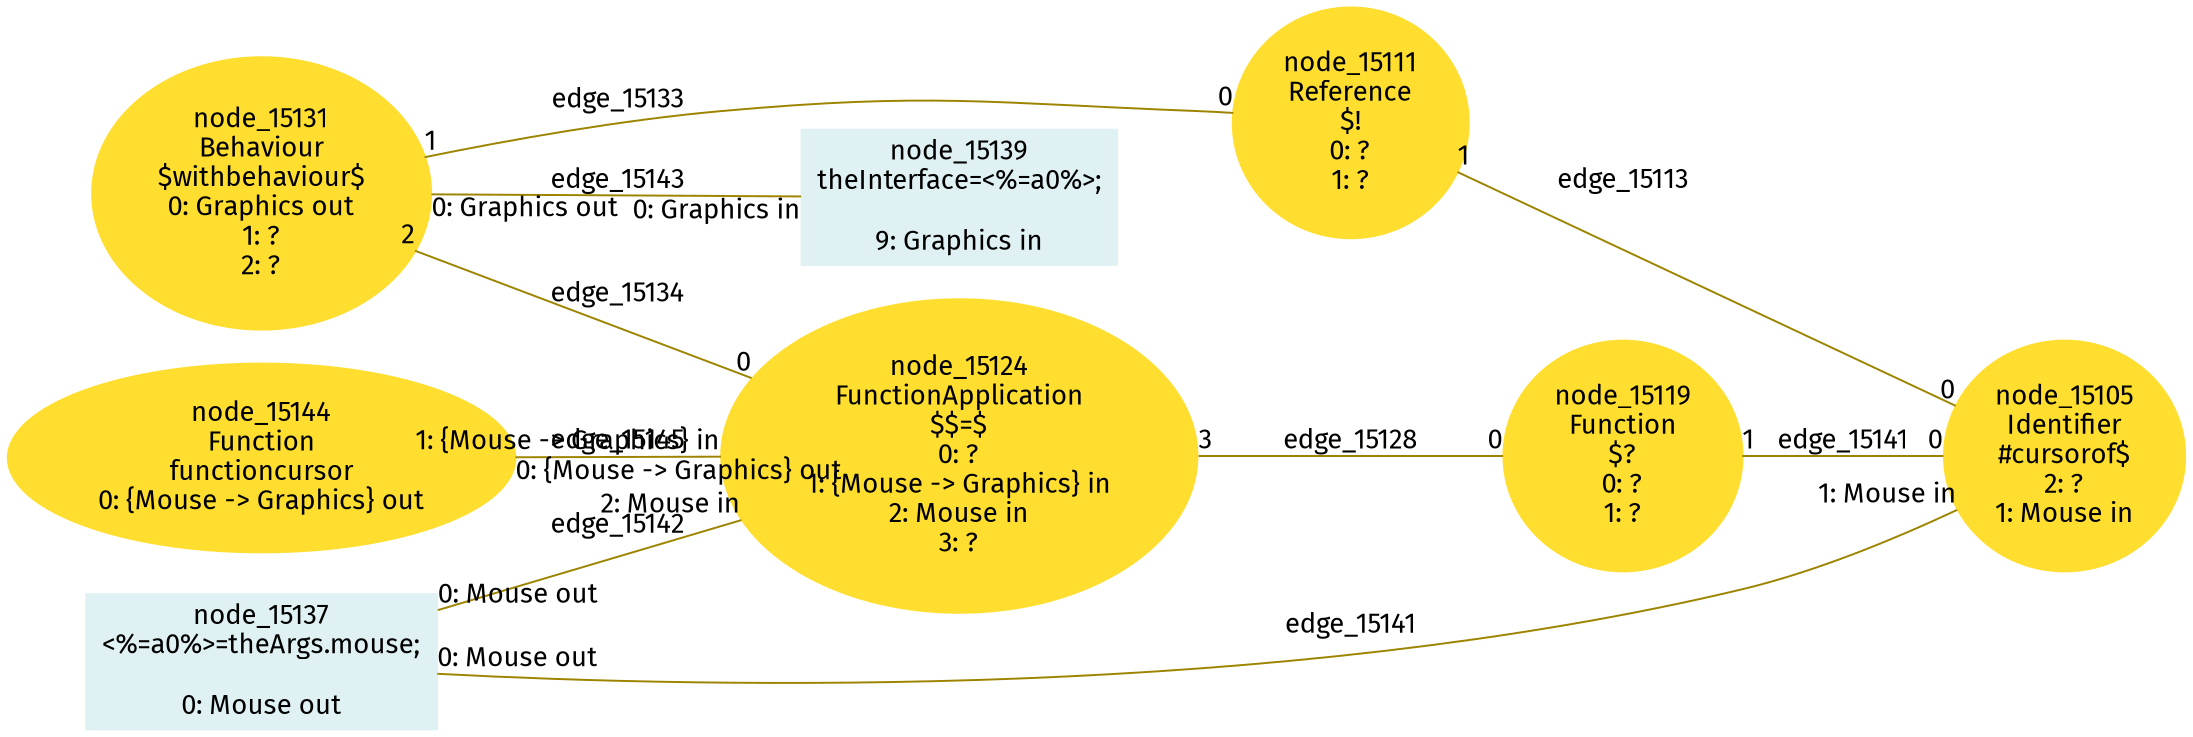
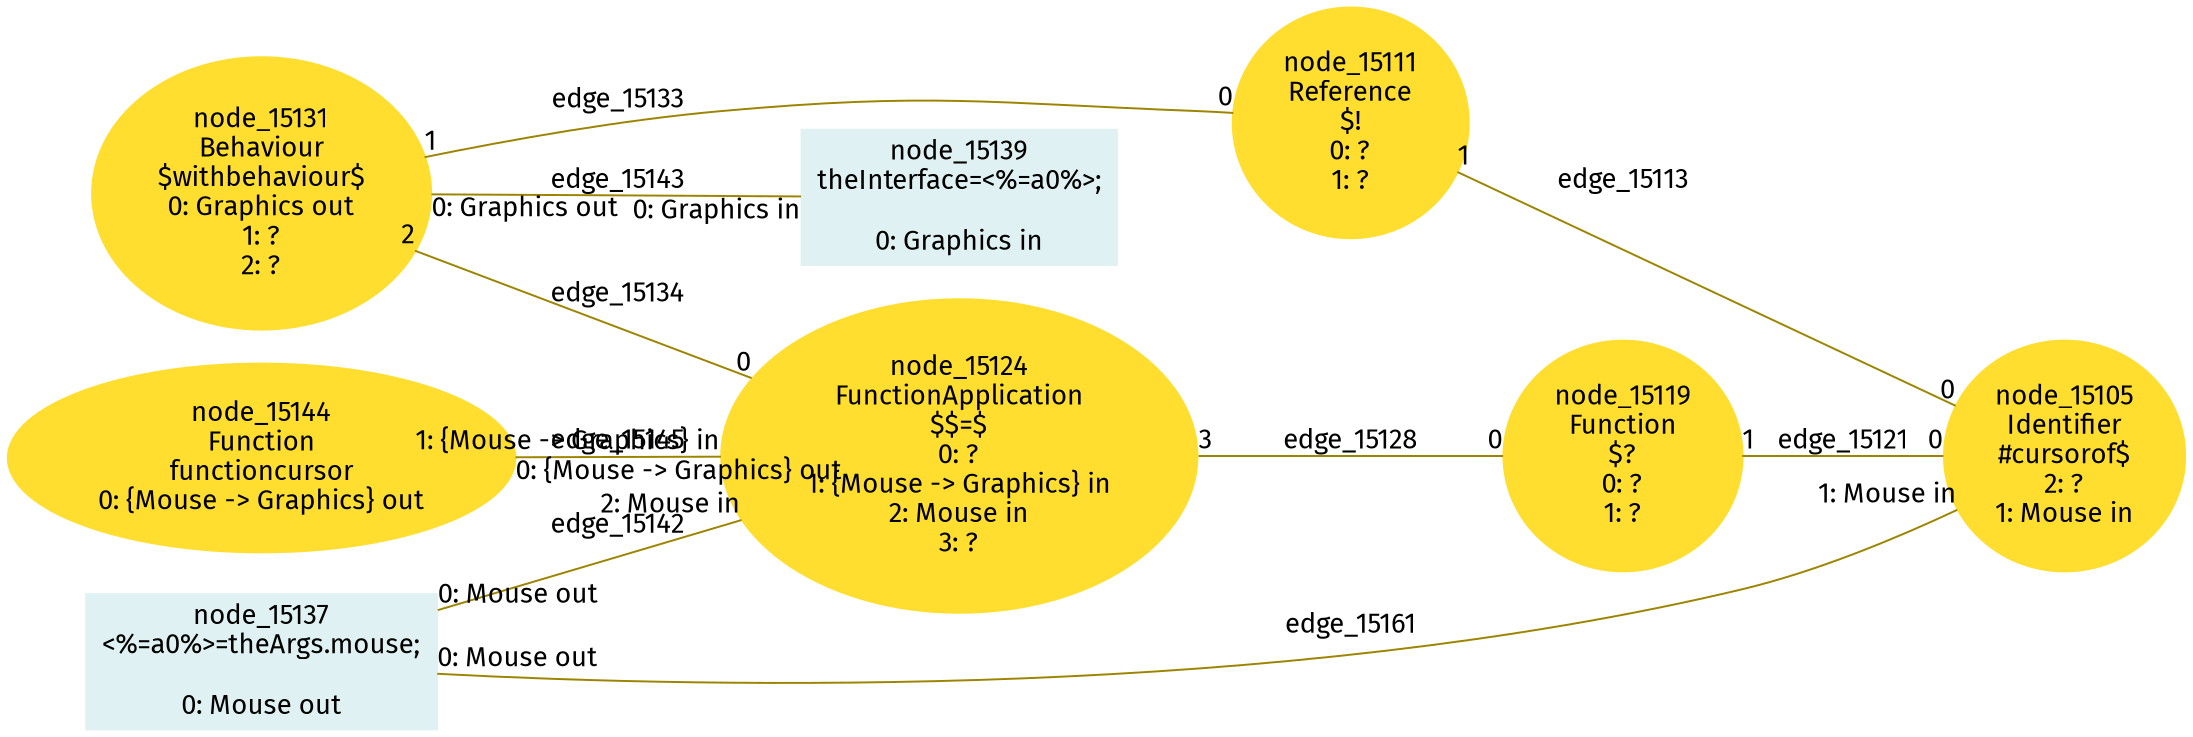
node "node_15139 theInterface=<%=a0%>; 9: Graphics in": label "node_15139 theInterface=<%=a0%>; 9: Graphics in" -> "node_15139 theInterface=<%=a0%>; 0: Graphics in"
edge "node_15119 Function $? 0: ? 1: ?" -- "node_15105 Identifier #cursorof$ 2: ? 1: Mouse in": label "edge_15141" -> "edge_15121"
edge "node_15105 Identifier #cursorof$ 2: ? 1: Mouse in" -- "node_15137 <%=a0%>=theArgs.mouse; 0: Mouse out": label "edge_15141" -> "edge_15161"
